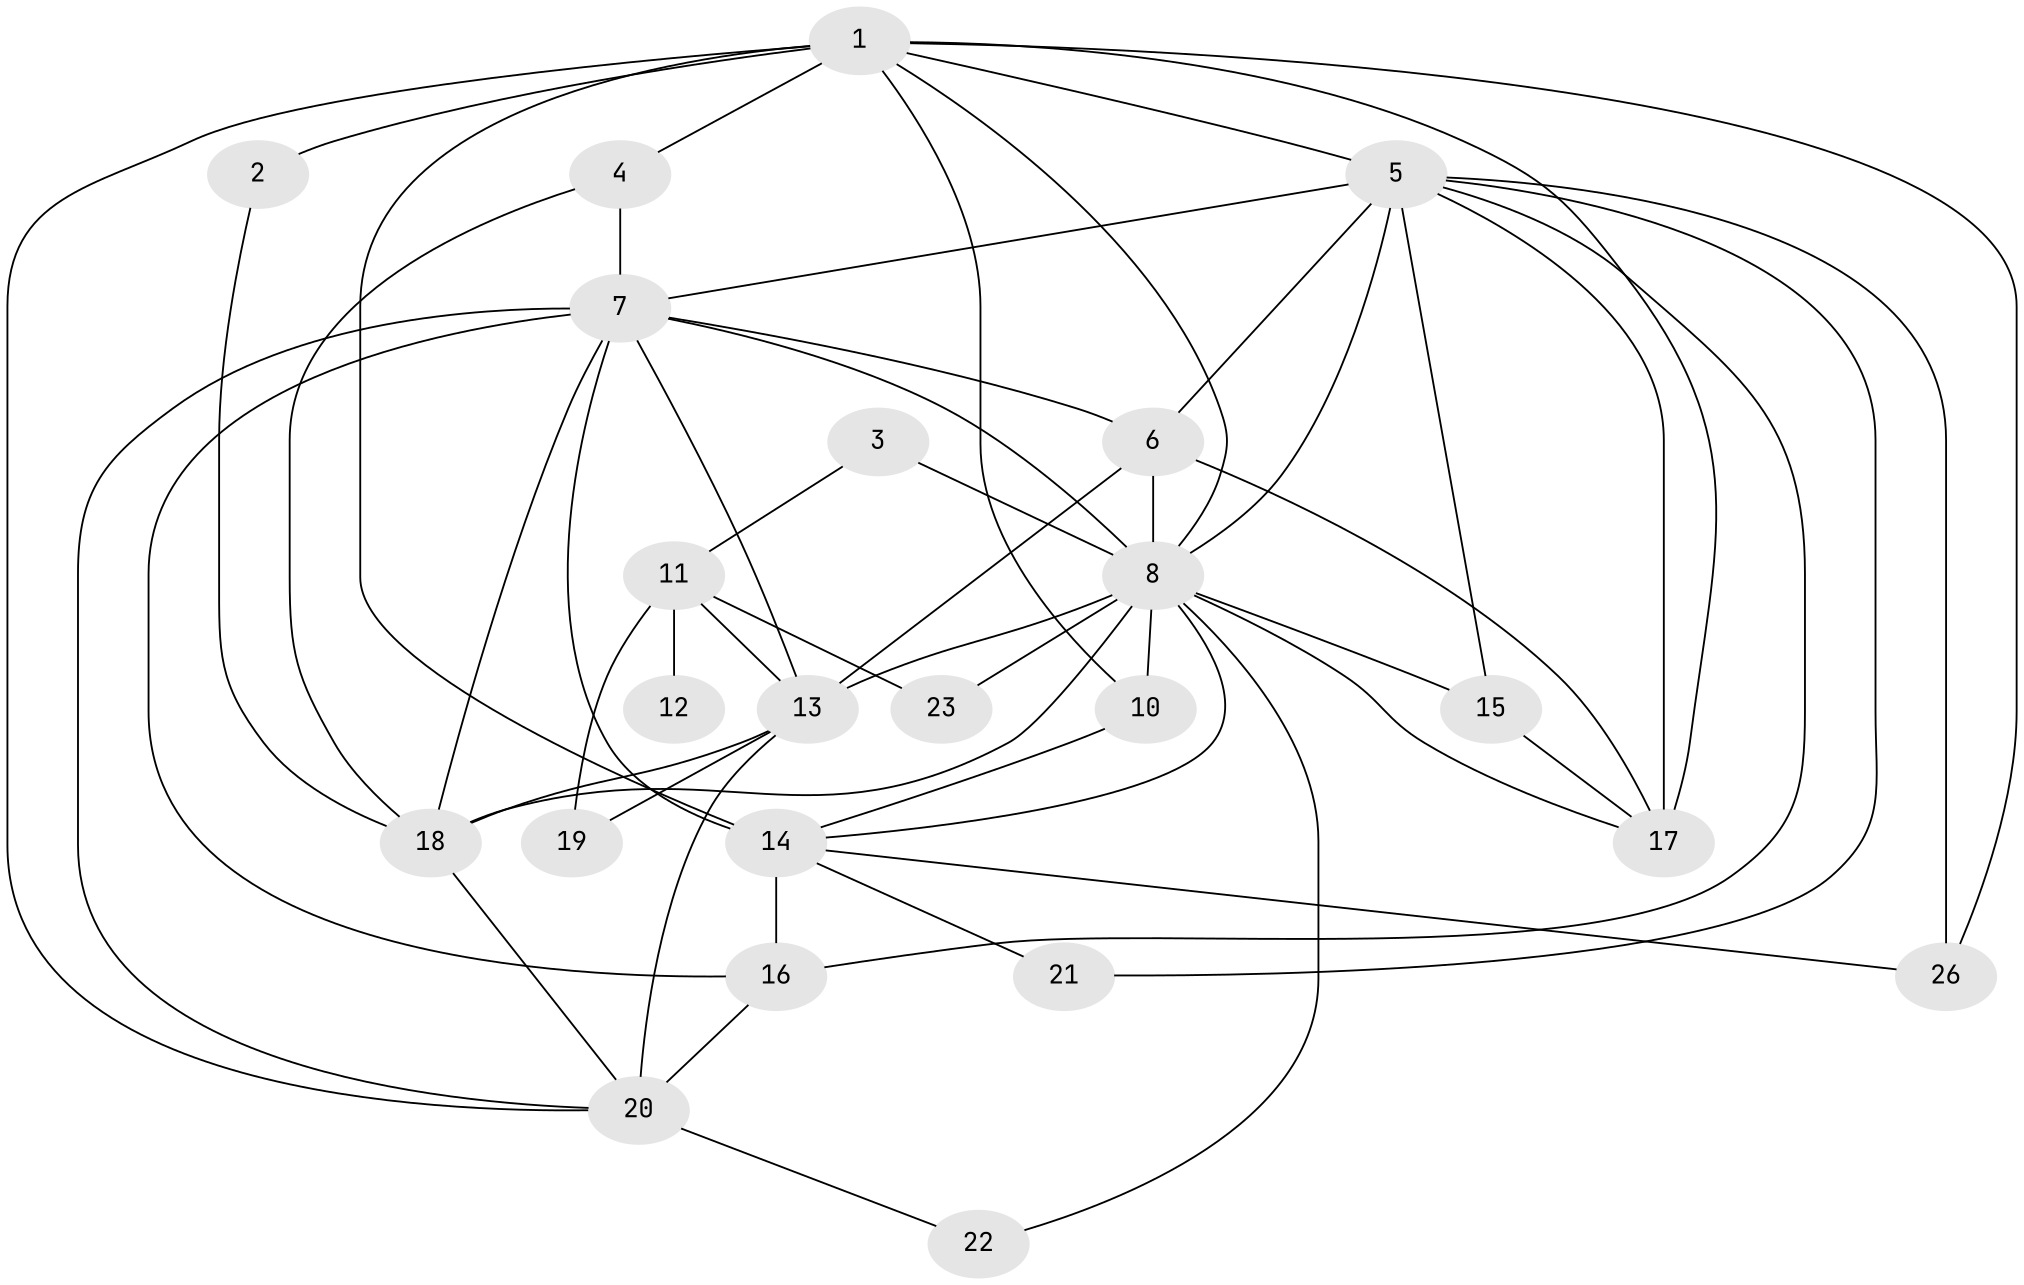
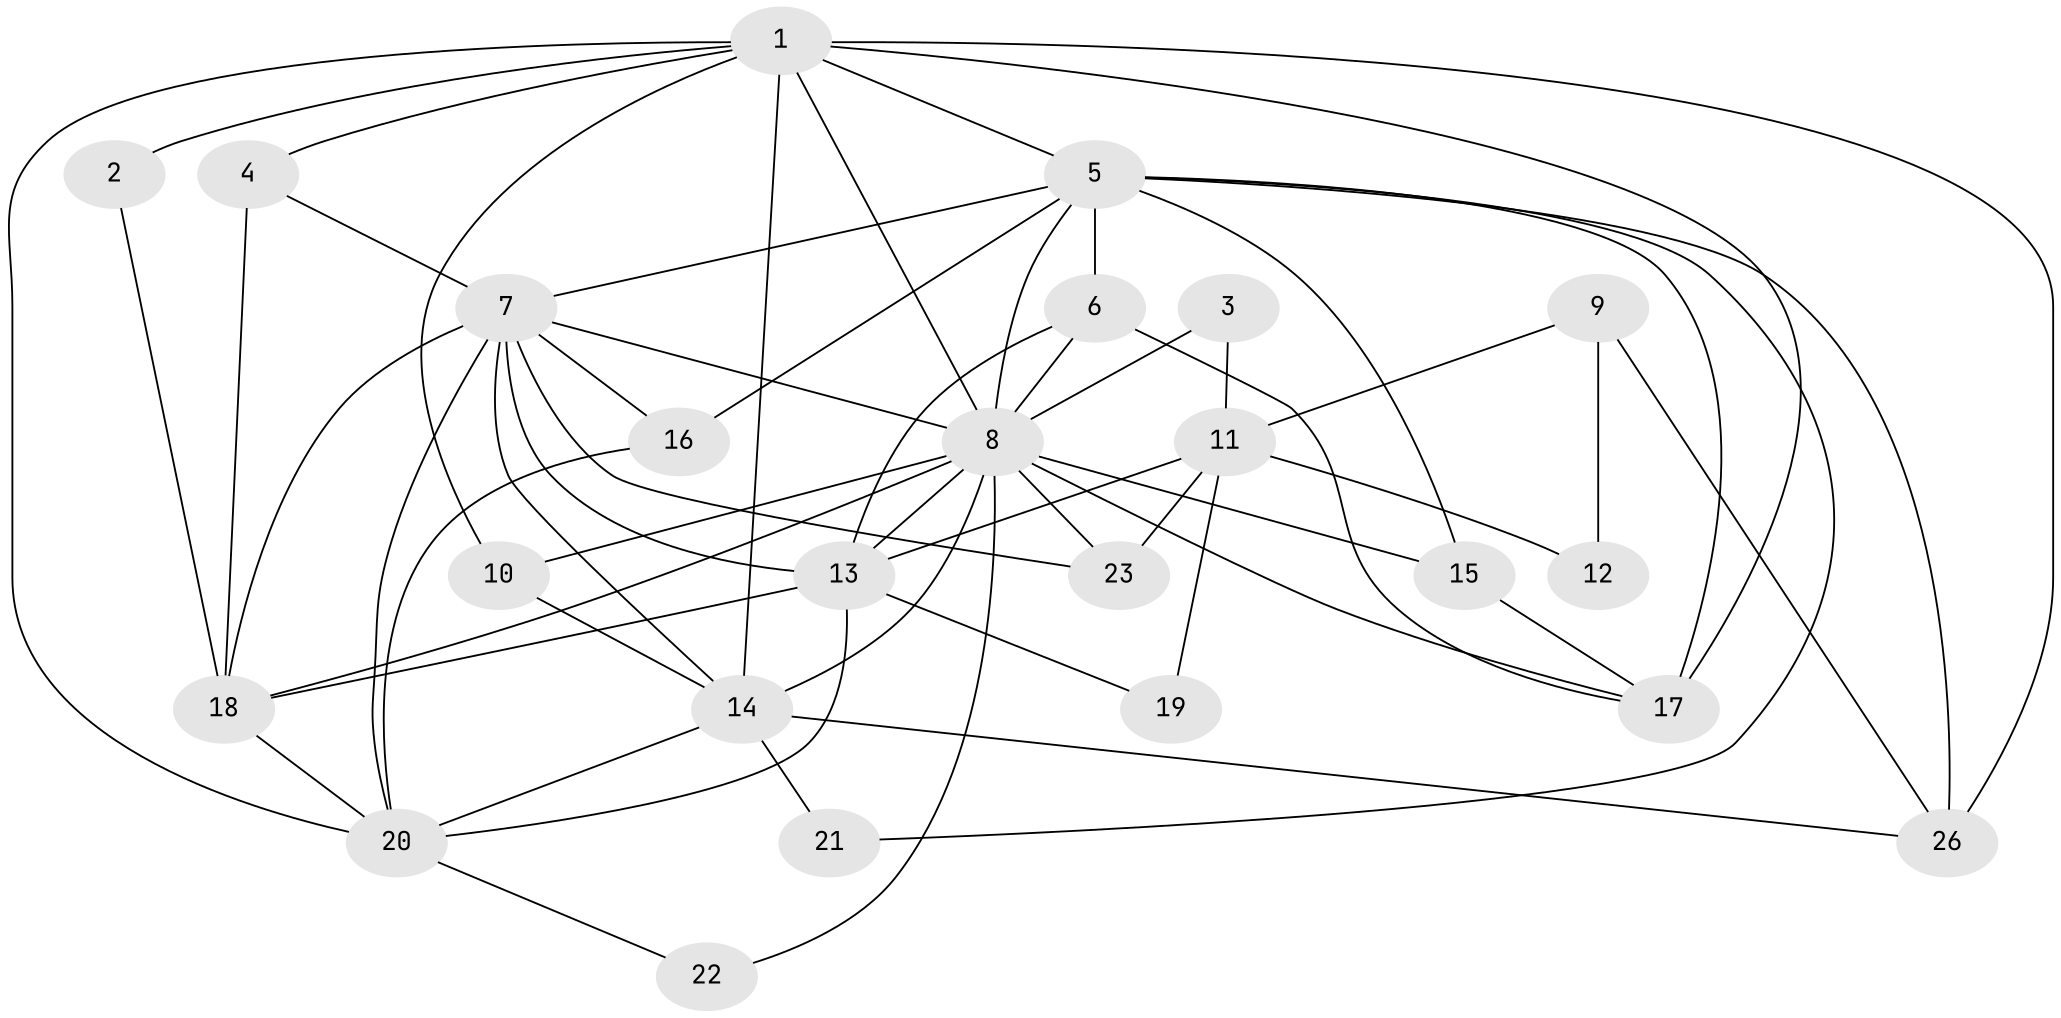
node "9": added
edge "7" -- "6": now "7" -- "23"
edge "14" -- "16": now "14" -- "20"
